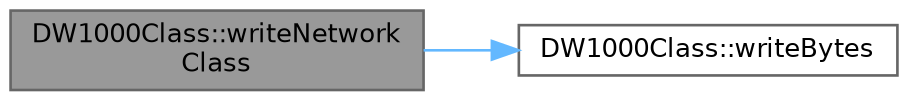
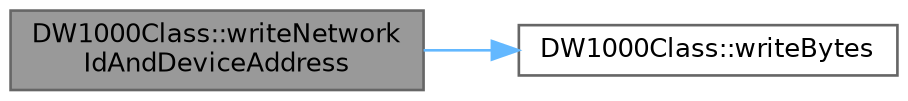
node "DW1000Class::writeNetwork Class": label "DW1000Class::writeNetwork Class" -> "DW1000Class::writeNetwork IdAndDeviceAddress"
